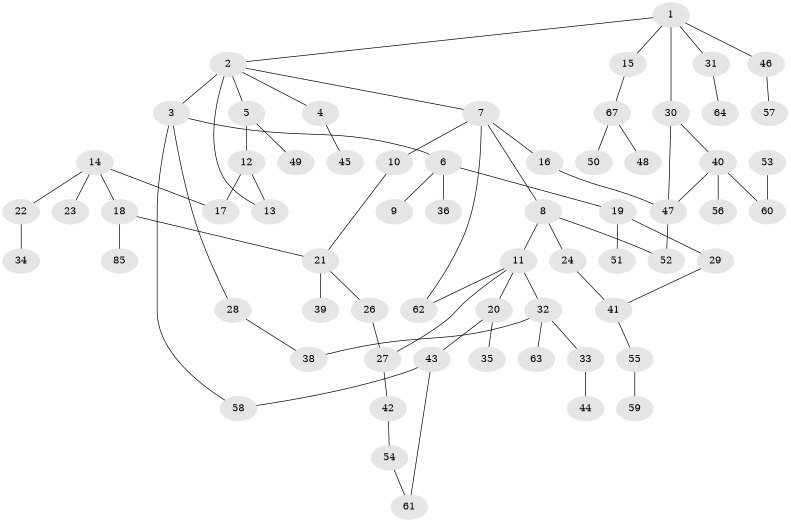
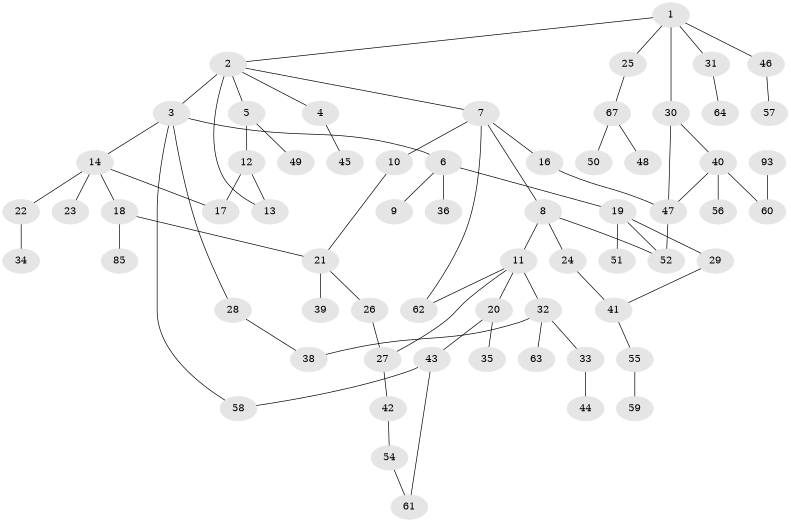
node "15": label "15" -> "25"
edge "3" -- "14": added
node "53": label "53" -> "93"
edge "19" -- "52": added
